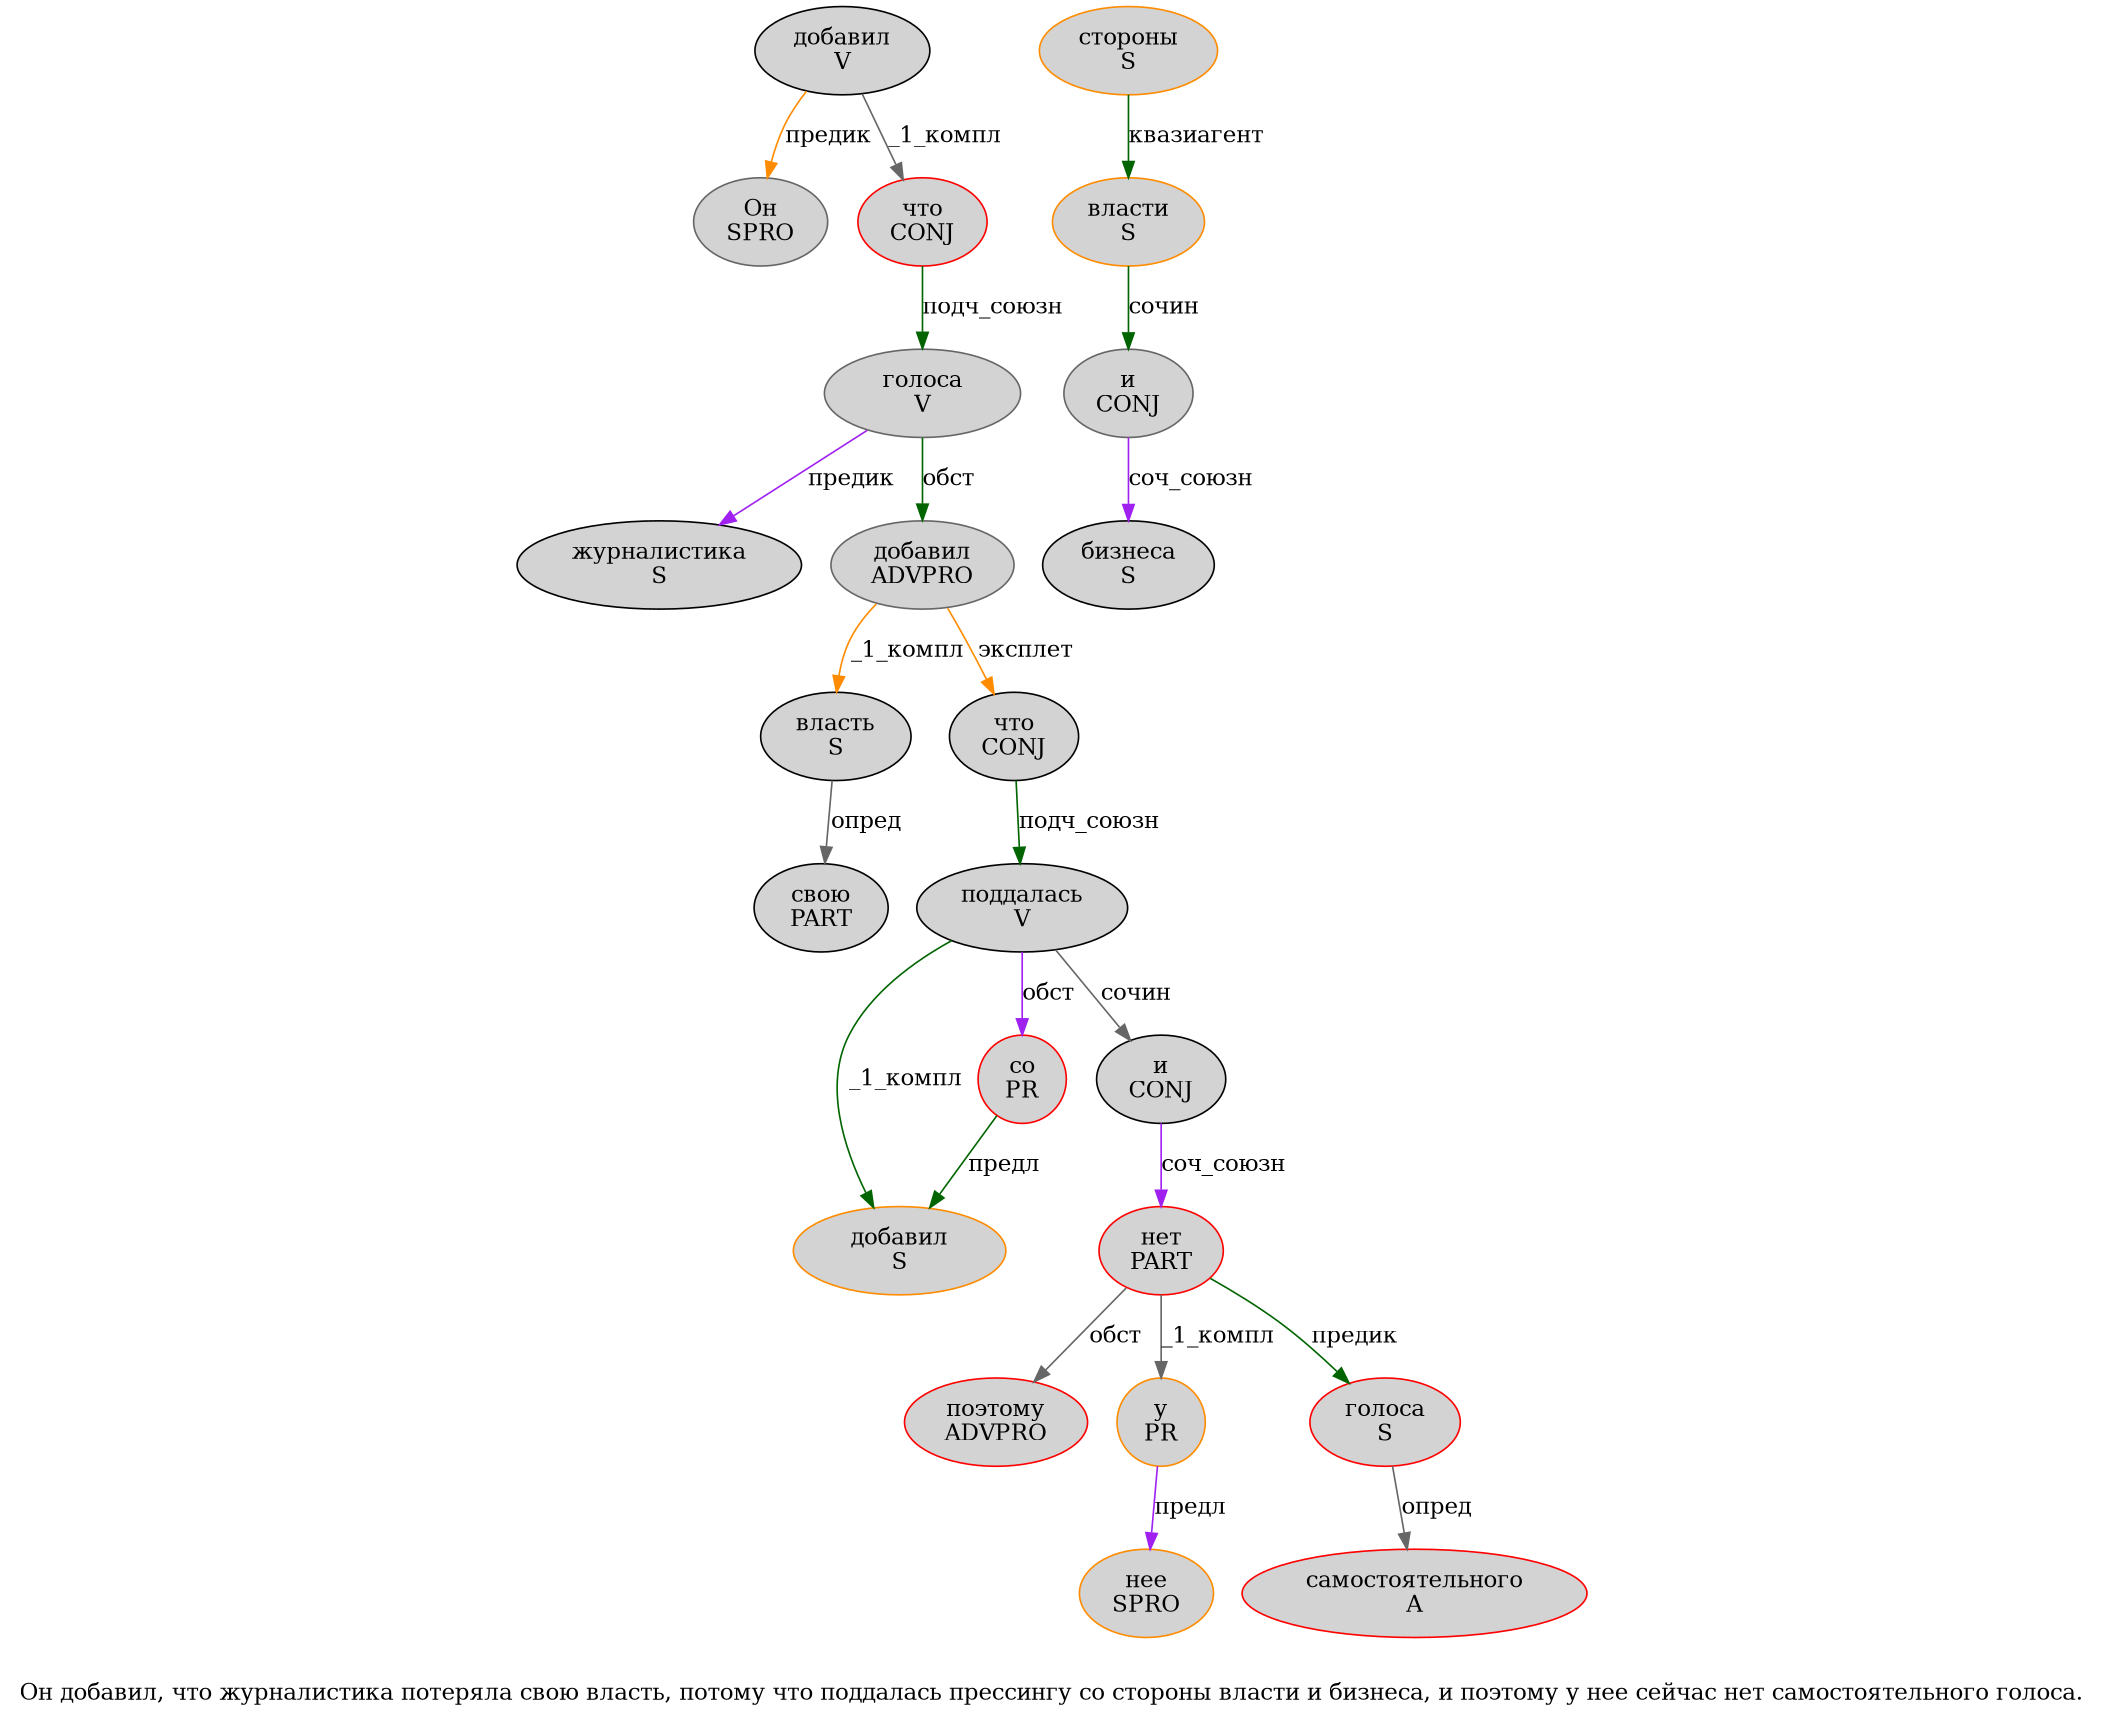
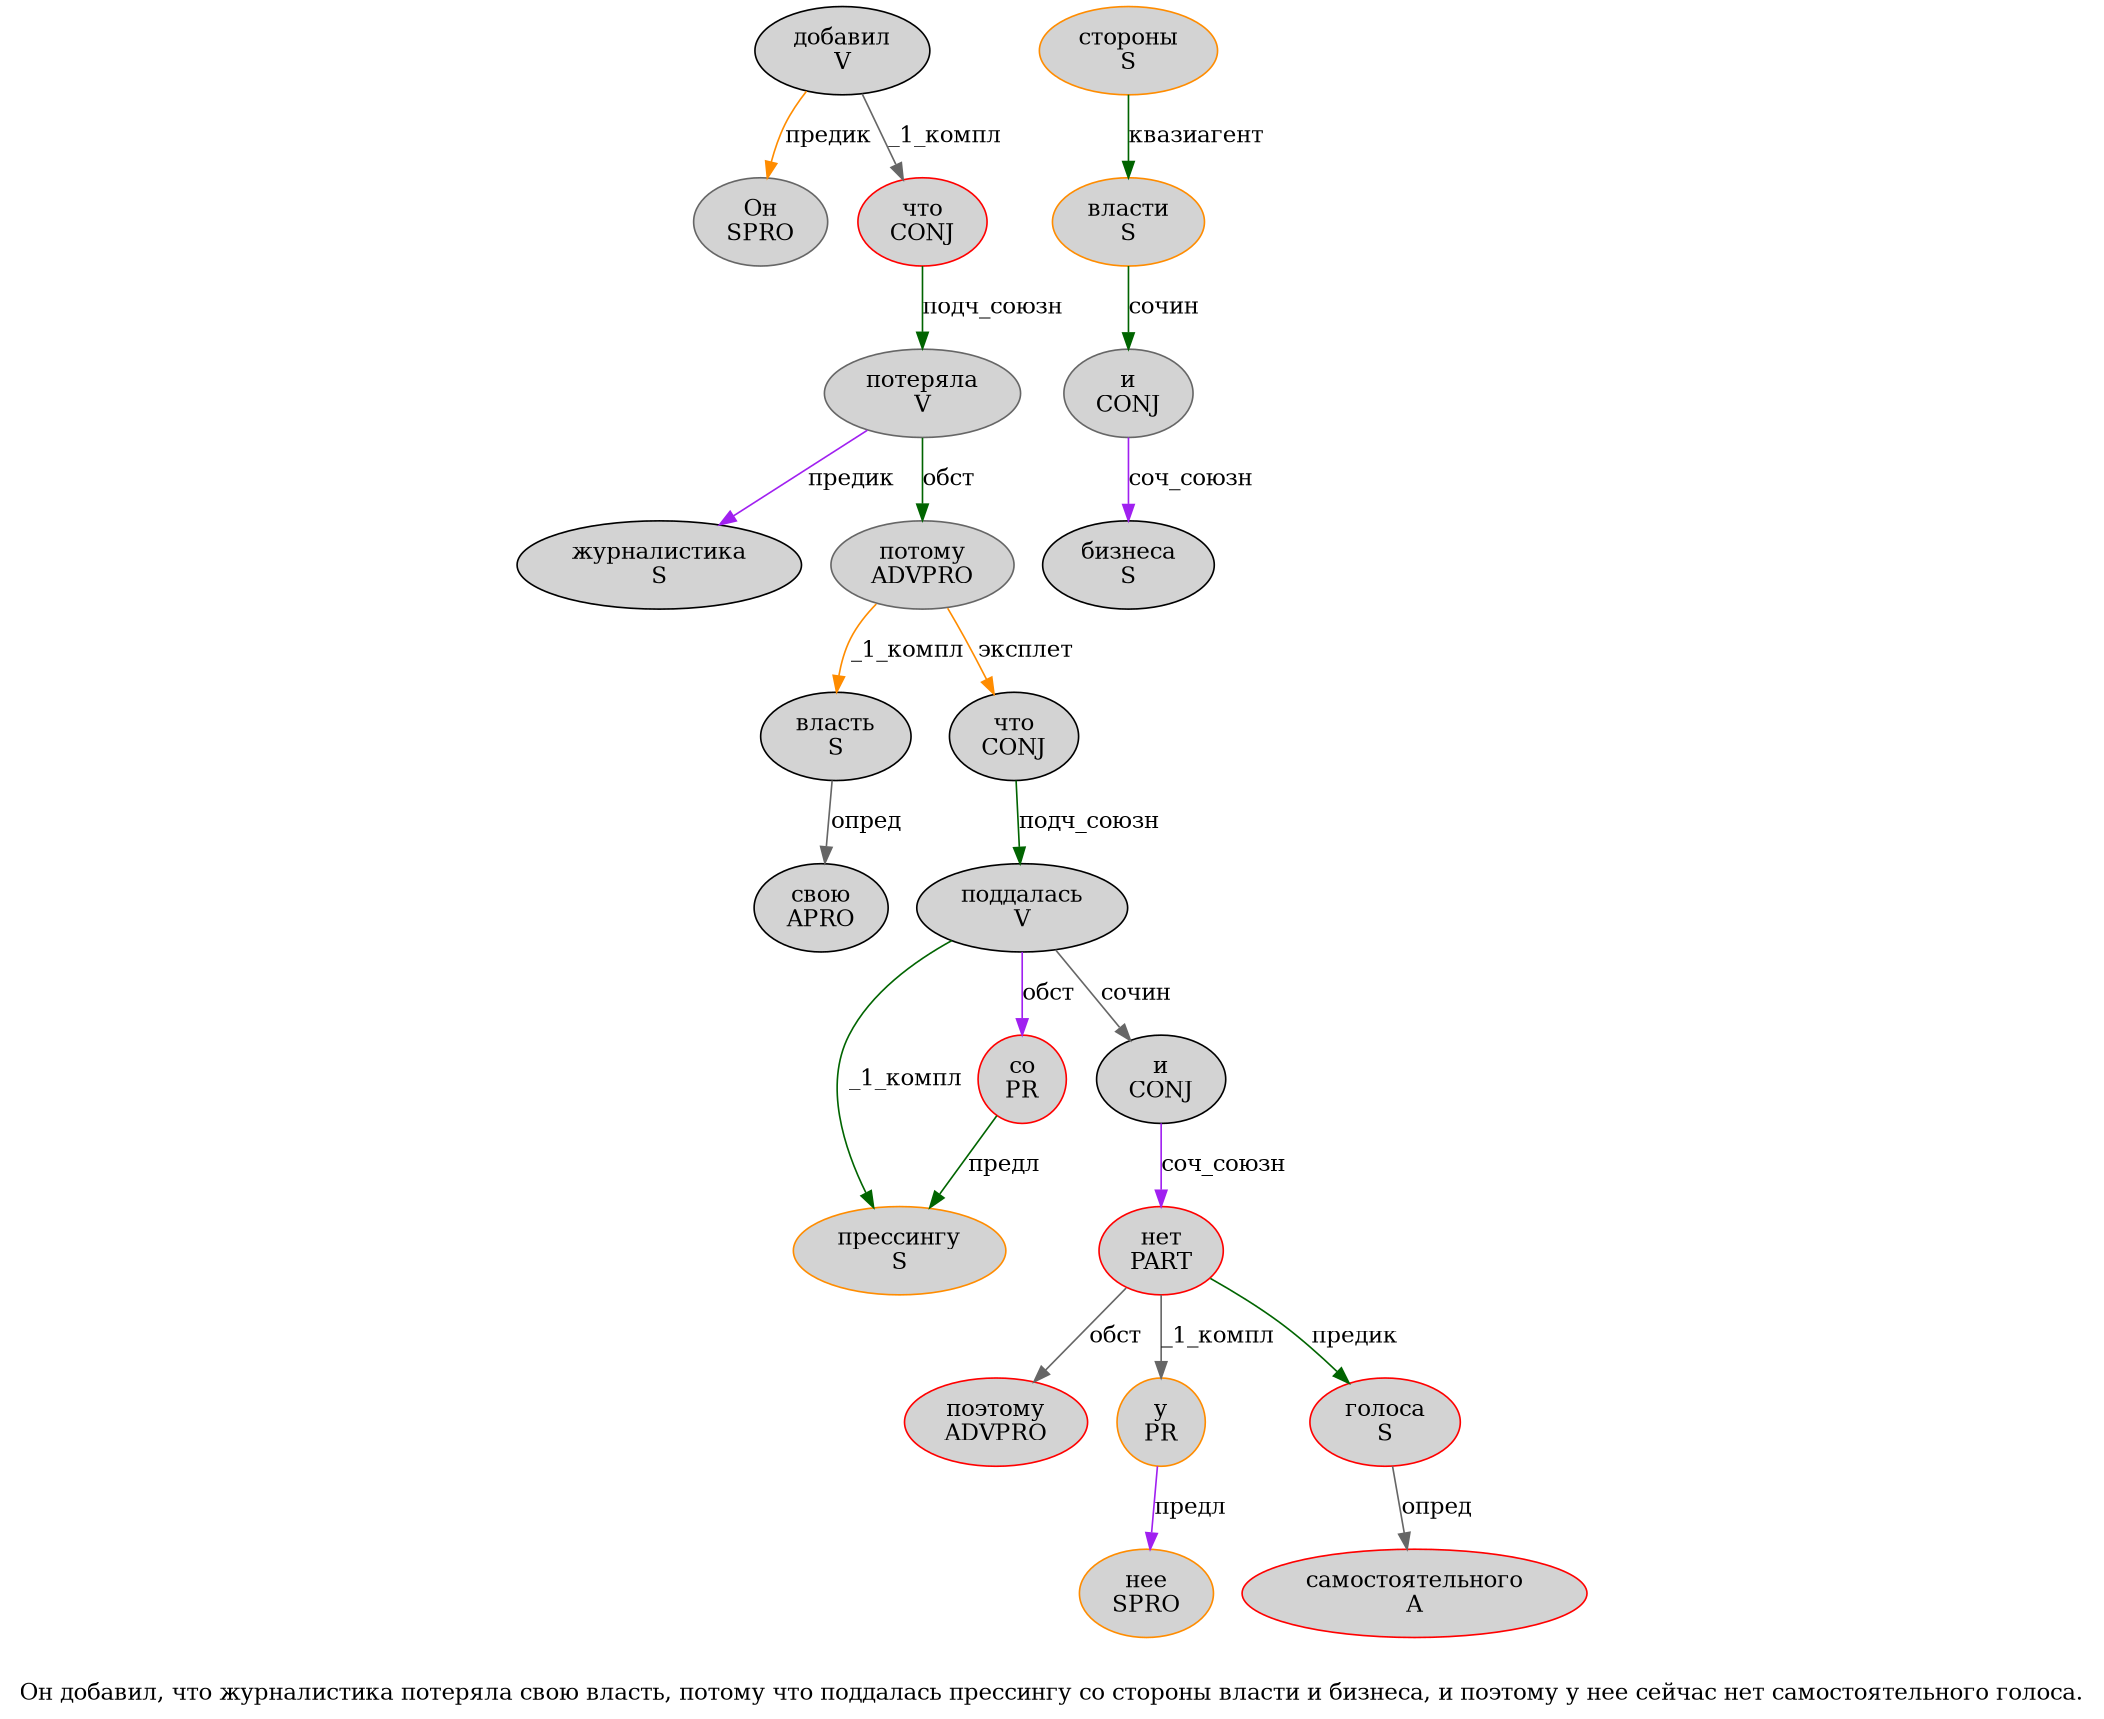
node "голоса V": label "голоса V" -> "потеряла V"
node "добавил ADVPRO": label "добавил ADVPRO" -> "потому ADVPRO"
node "свою PART": label "свою PART" -> "свою APRO"
node "добавил S": label "добавил S" -> "прессингу S"
